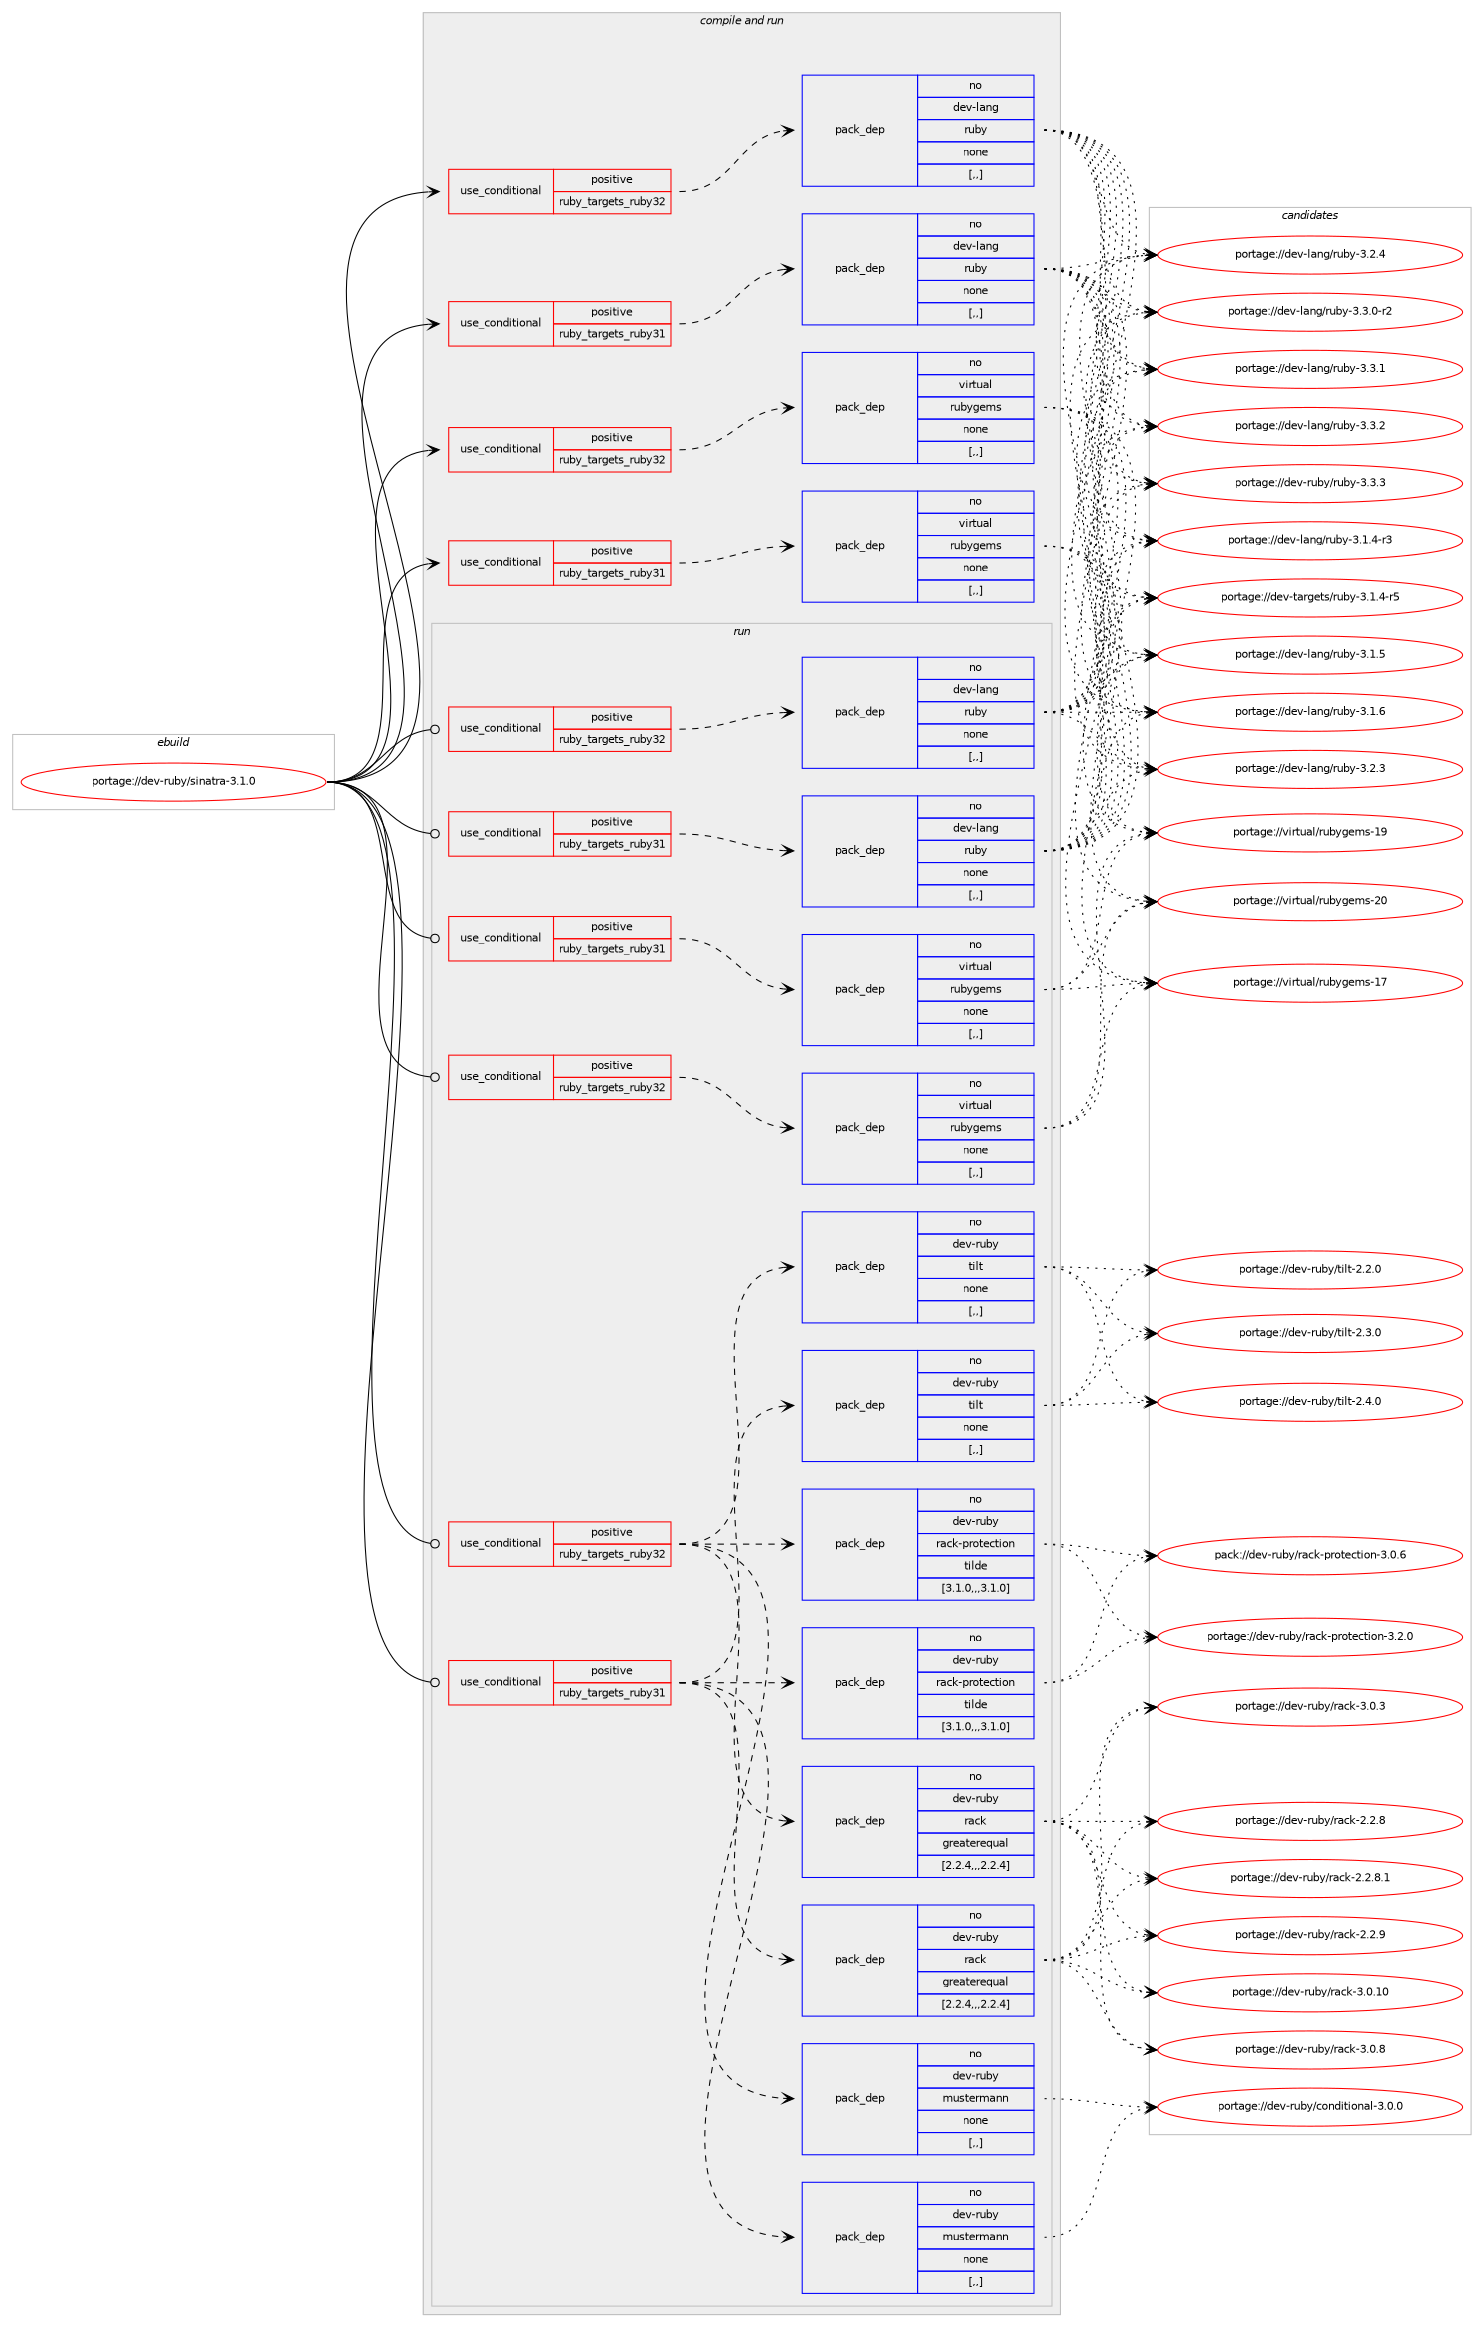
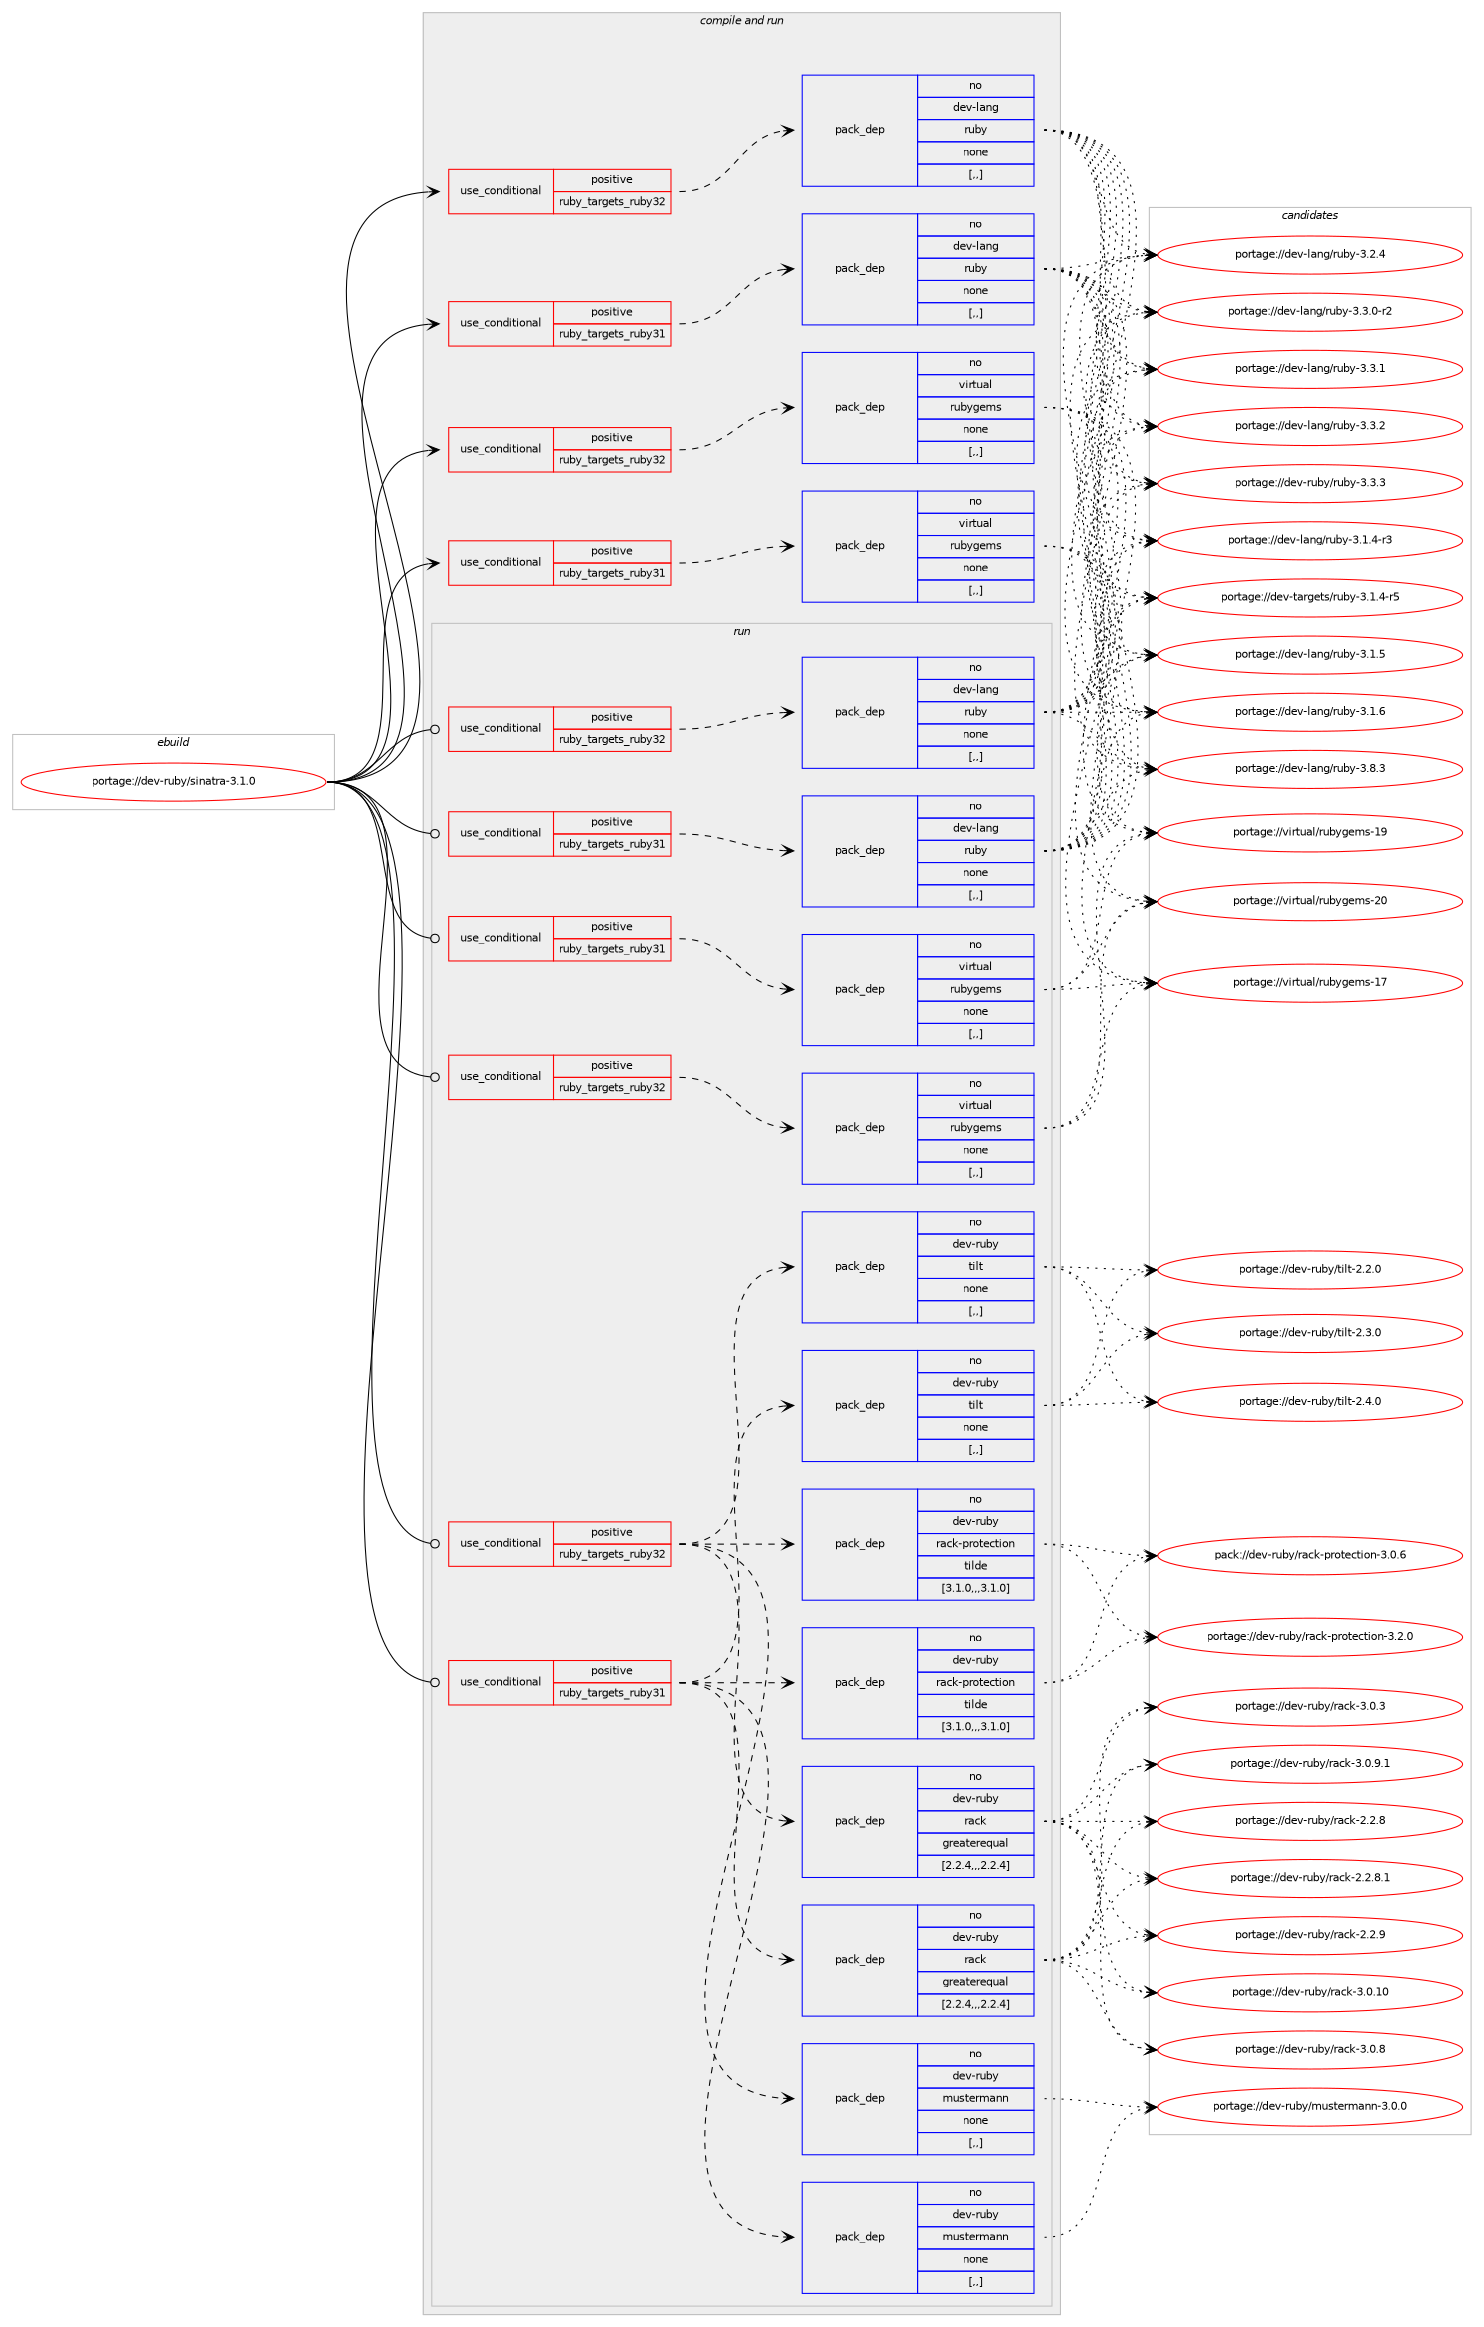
node "portage://dev-lang/ruby-3.2.3": label "portage://dev-lang/ruby-3.2.3" -> "portage://dev-lang/ruby-3.8.3"
node "portage://dev-ruby/rack-3.0.9.1": added
node "portage://dev-ruby/conditional-3.0.0": label "portage://dev-ruby/conditional-3.0.0" -> "portage://dev-ruby/mustermann-3.0.0"
